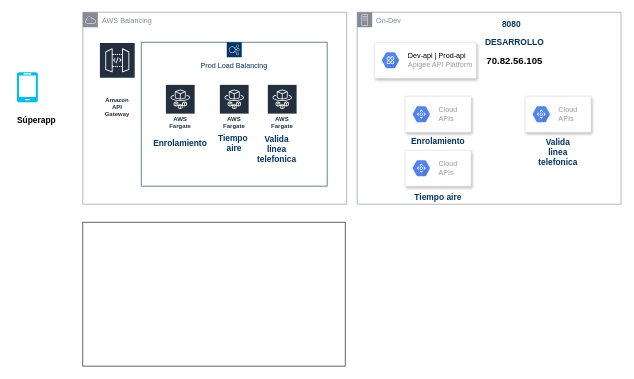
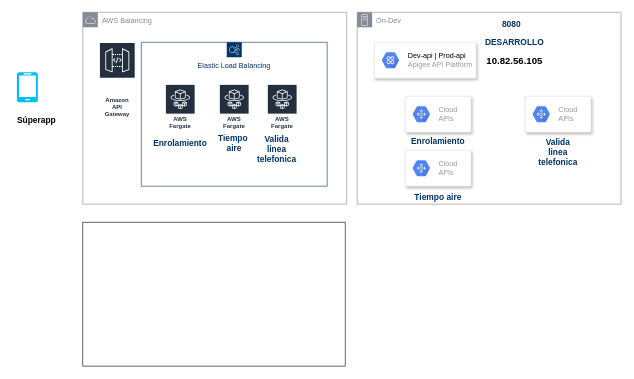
node "70.82.56.105": label "70.82.56.105" -> "10.82.56.105"
node "Prod Load Balancing": label "Prod Load Balancing" -> "Elastic Load Balancing"
